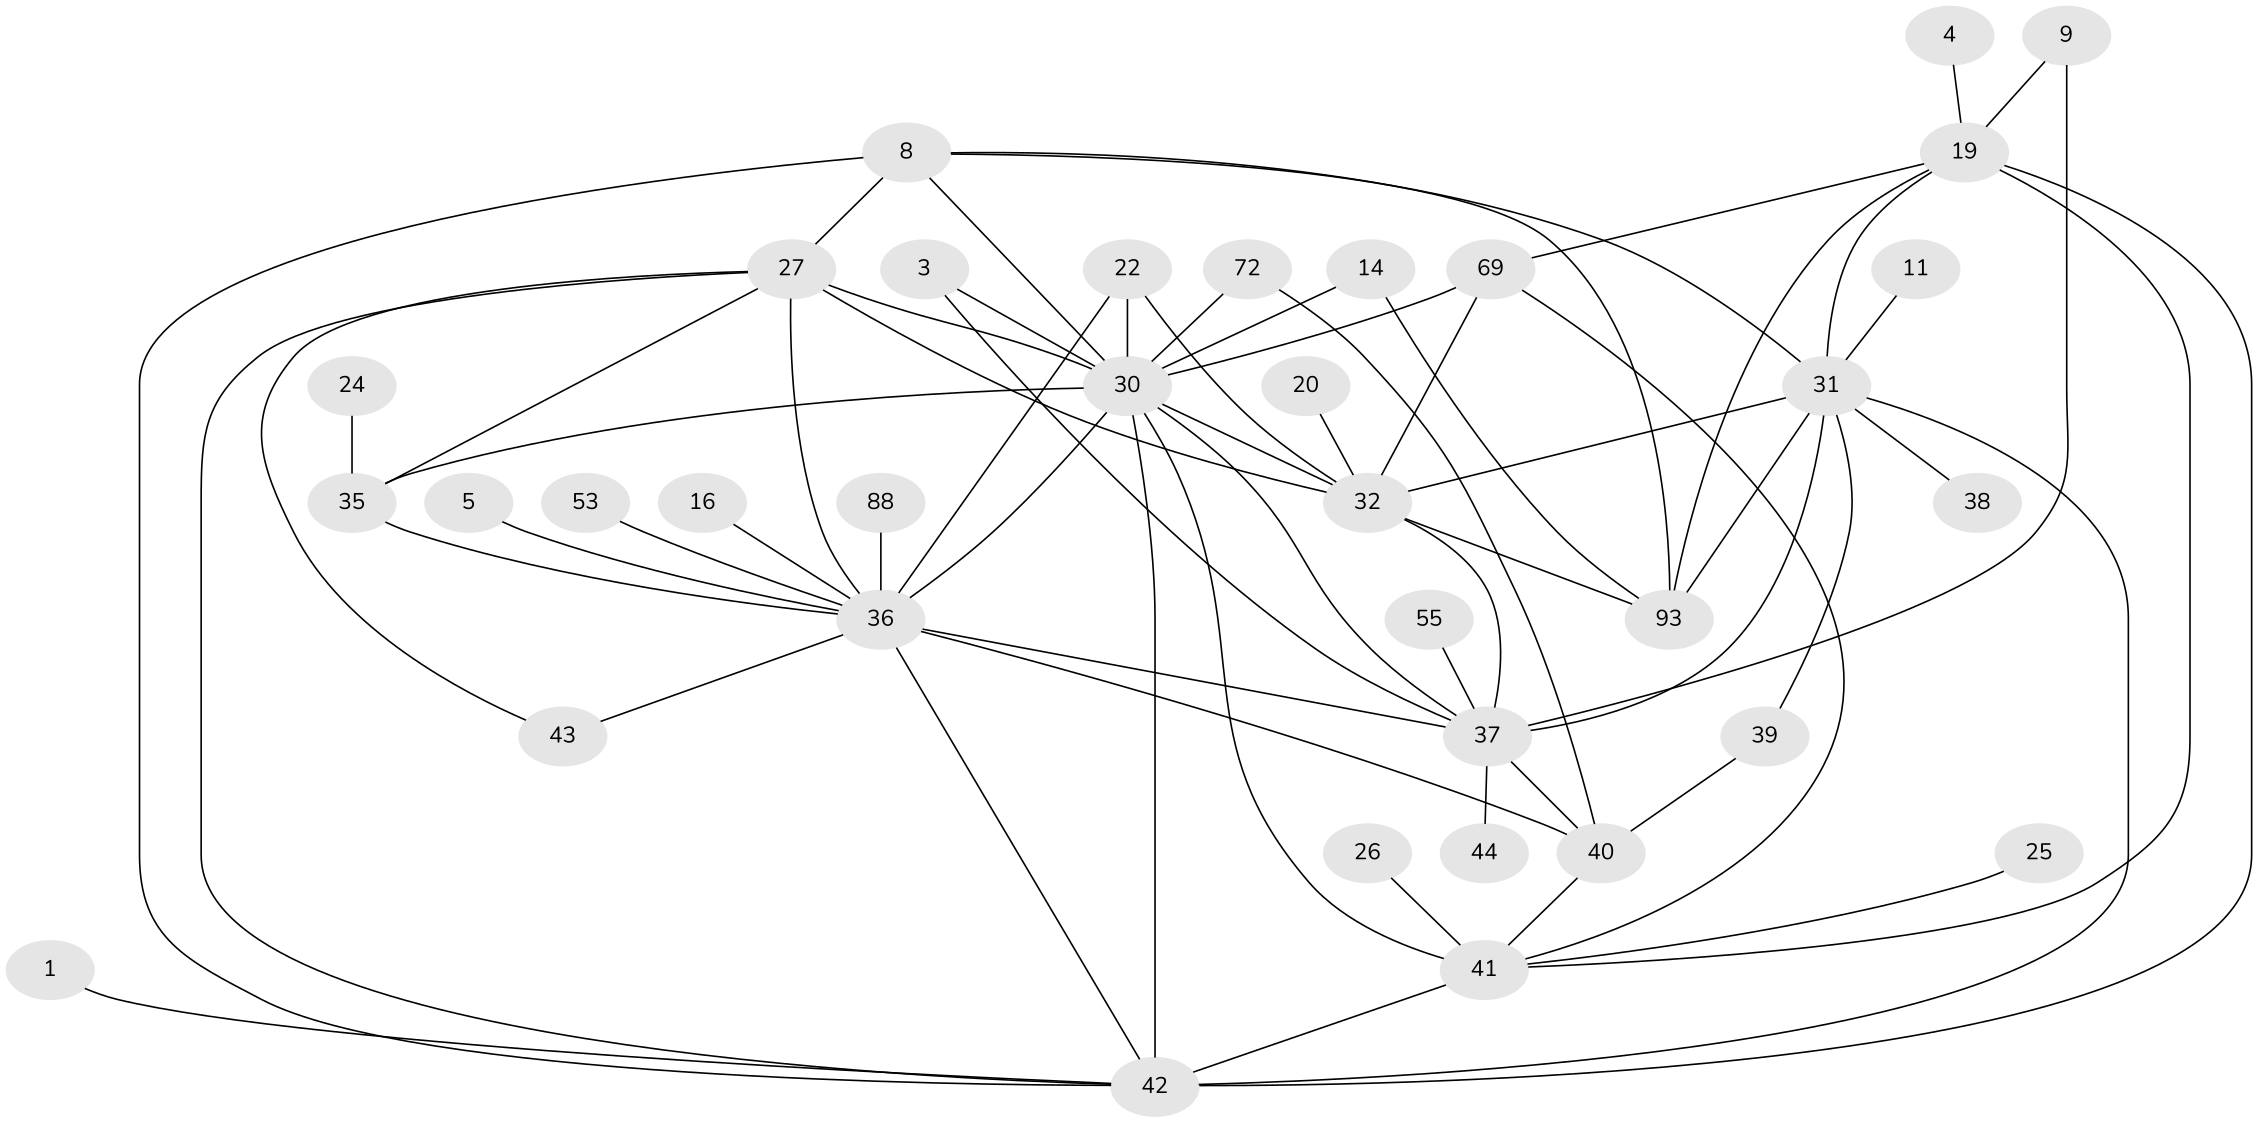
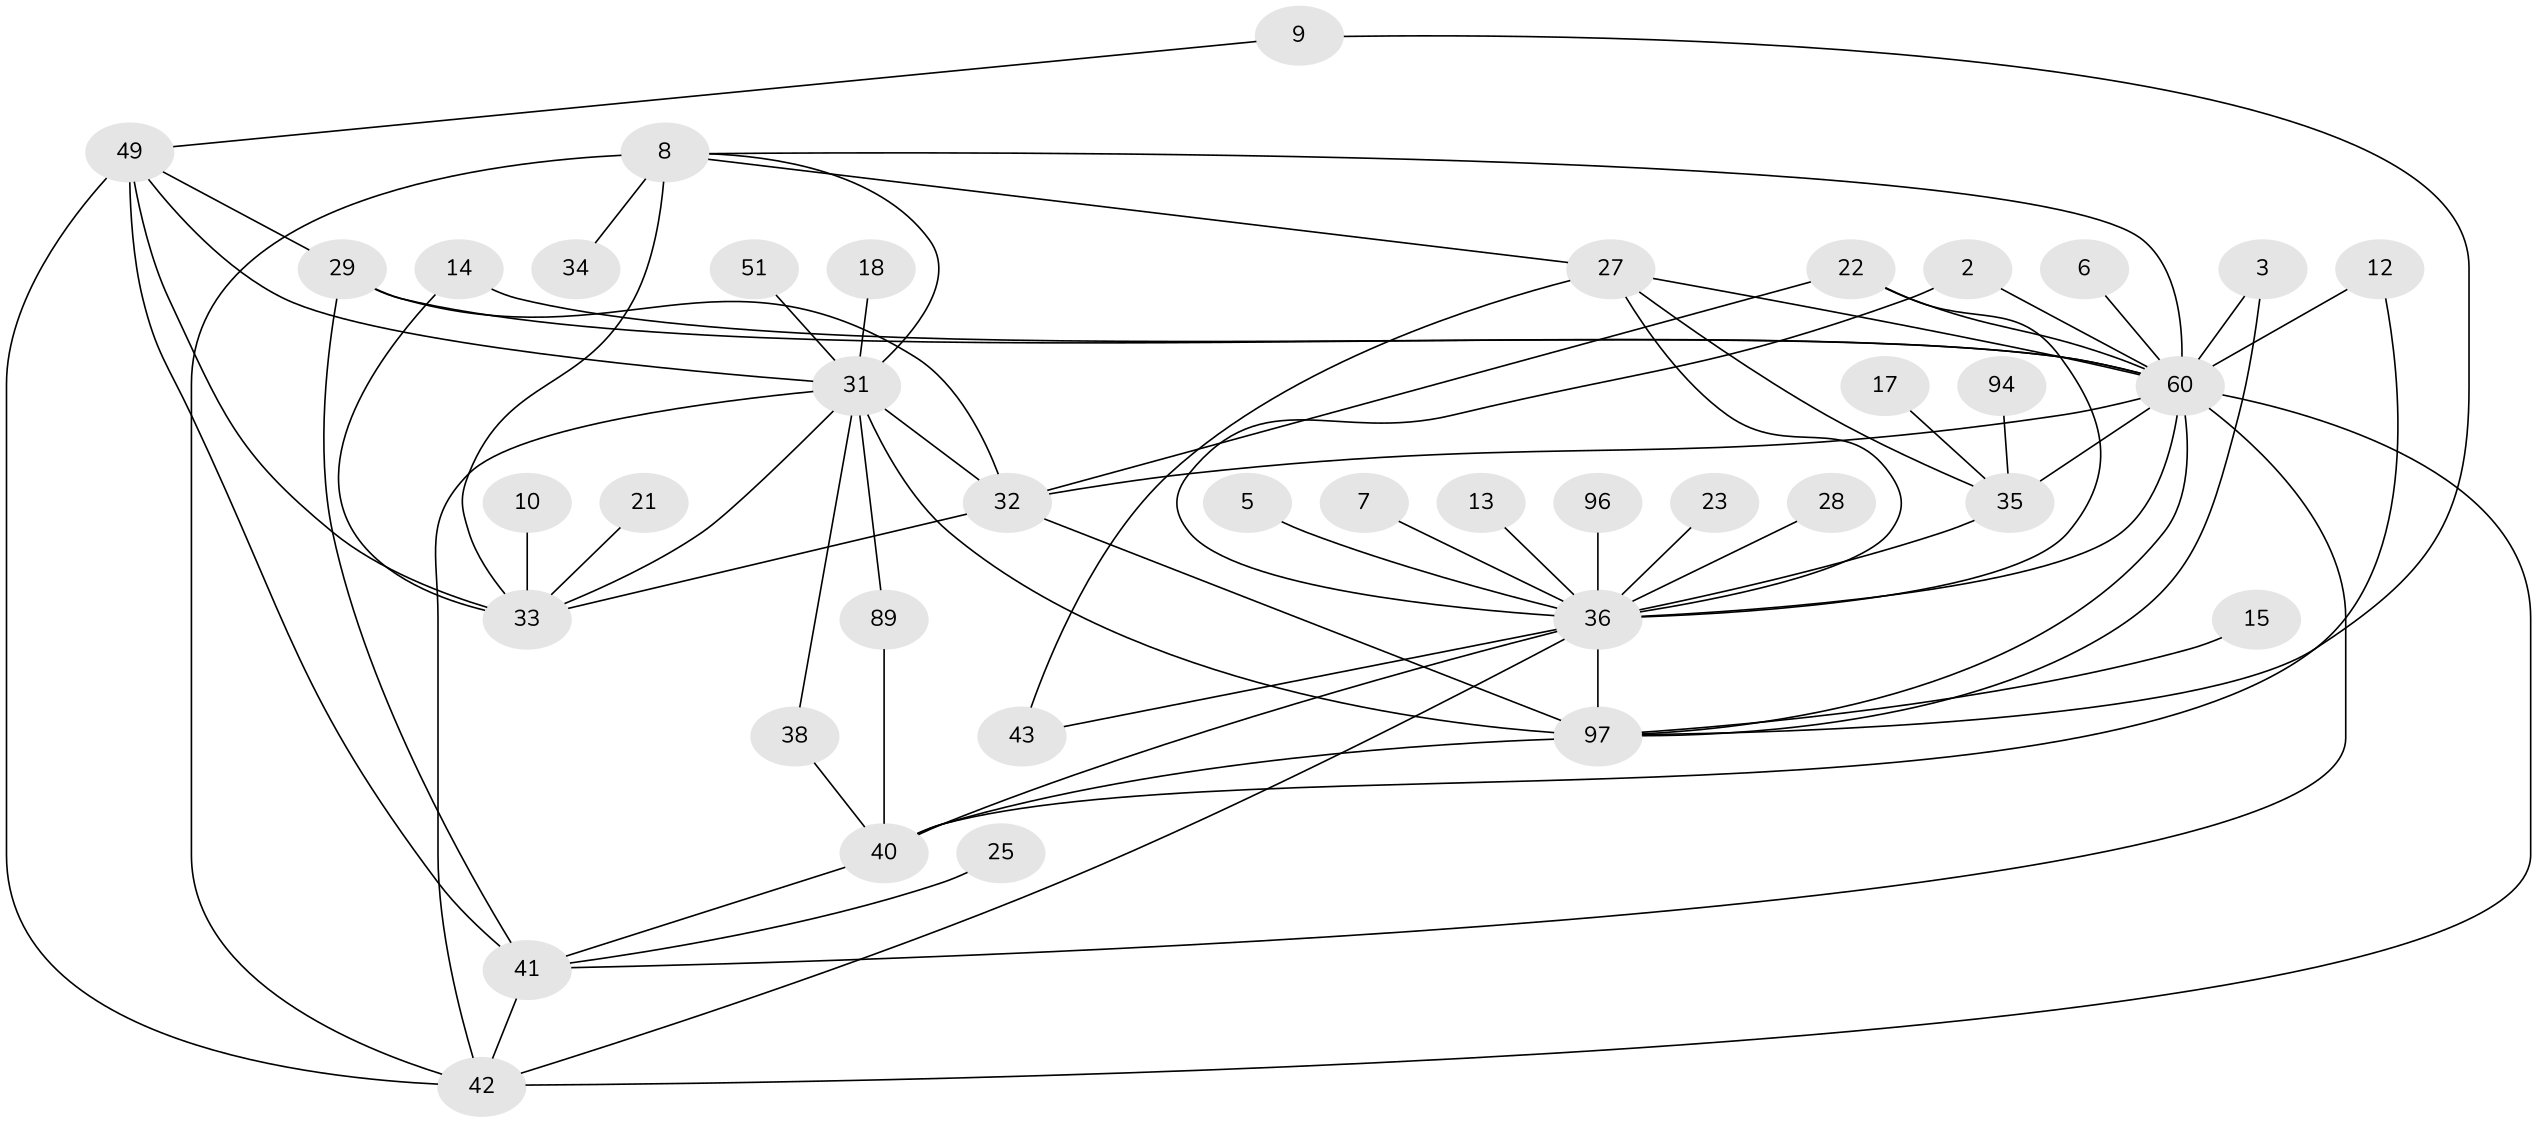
node "4": removed
node "19": label "19" -> "49"
node "34": added
node "18": added
node "72": label "72" -> "12"
node "69": label "69" -> "29"
node "11": label "11" -> "51"
node "2": added
node "6": added
node "24": label "24" -> "94"
node "30": label "30" -> "60"
node "20": removed
node "17": added
edge "27" -- "32": removed
node "10": added
node "53": label "53" -> "13"
node "21": added
node "16": label "16" -> "96"
node "88": label "88" -> "28"
node "7": added
node "23": added
node "55": label "55" -> "15"
node "93": label "93" -> "33"
node "37": label "37" -> "97"
node "39": label "39" -> "89"
edge "38" -- "40": added
edge "27" -- "42": removed
node "26": removed
node "44": removed
node "1": removed
